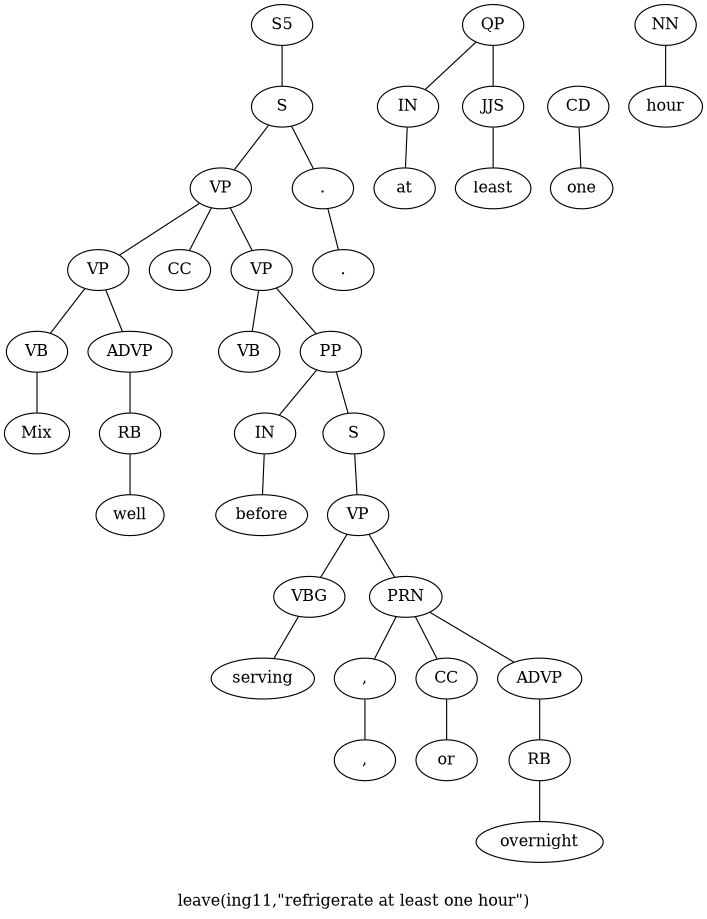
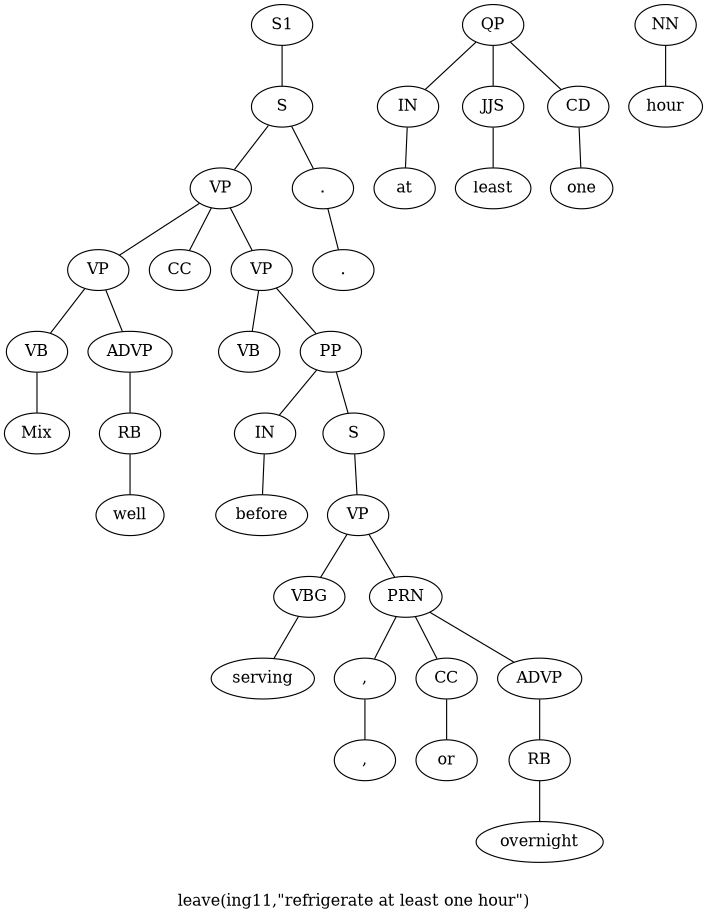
node "S5": label "S5" -> "S1"
edge "QP" -- "CD": added
